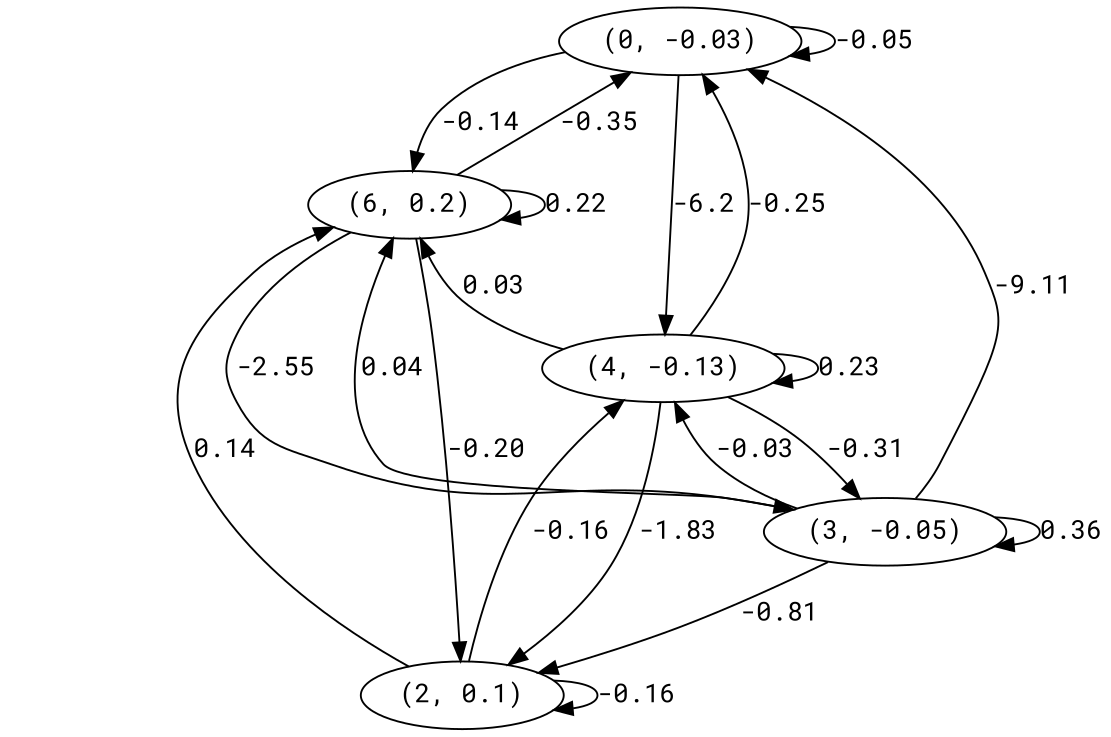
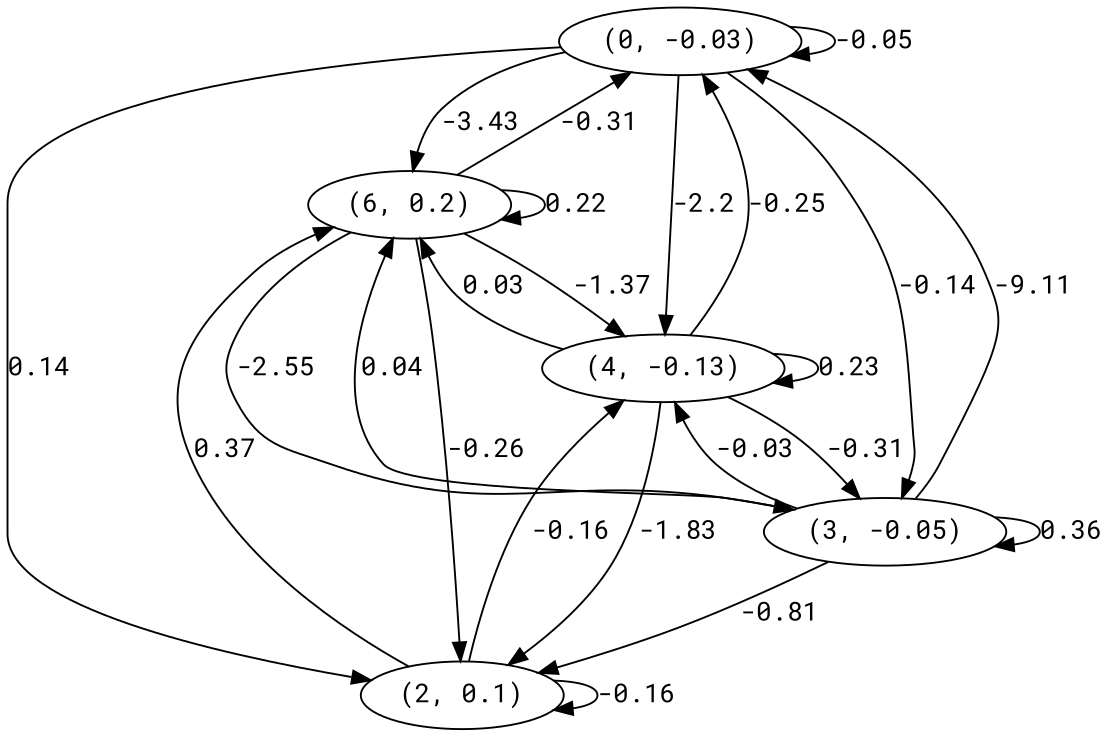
edge "(0, -0.03)" -> "(6, 0.2)": label "-0.14" -> "-3.43"
edge "(6, 0.2)" -> "(0, -0.03)": label "-0.35" -> "-0.31"
edge "(0, -0.03)" -> "(4, -0.13)": label "-6.2" -> "-2.2"
edge "(0, -0.03)" -> "(3, -0.05)": added, label "-0.14"
edge "(0, -0.03)" -> "(2, 0.1)": added, label "0.14"
edge "(6, 0.2)" -> "(4, -0.13)": added, label "-1.37"
edge "(2, 0.1)" -> "(6, 0.2)": label "0.14" -> "0.37"
edge "(6, 0.2)" -> "(2, 0.1)": label "-0.20" -> "-0.26"
